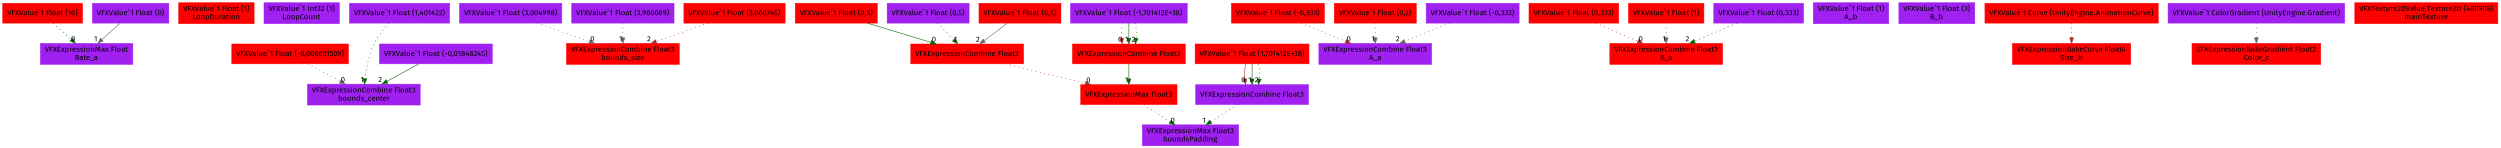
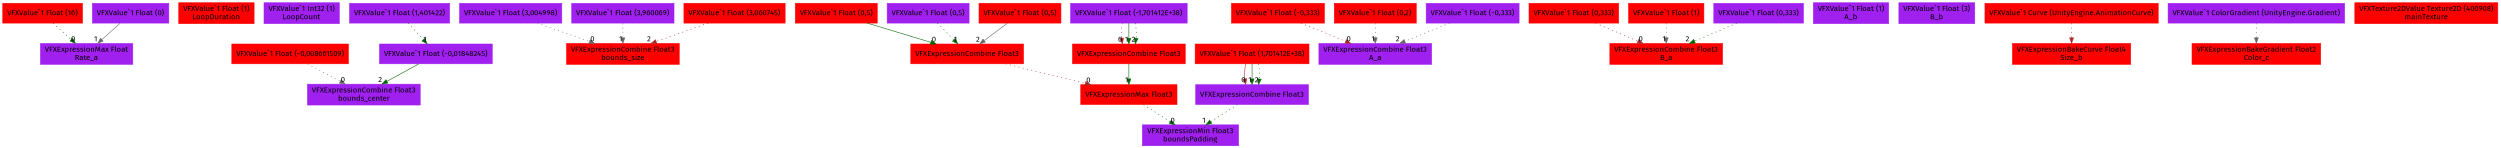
edge "VFXValue`1 Float (1,401422)" -> "VFXExpressionCombine Float3 bounds_center": now "VFXValue`1 Float (1,401422)" -> "VFXValue`1 Float (-0,01848245)"
node "VFXExpressionMax Float3 boundsPadding": label "VFXExpressionMax Float3 boundsPadding" -> "VFXExpressionMin Float3 boundsPadding"
